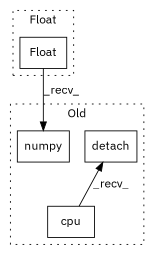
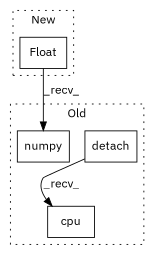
cluster "Float": label "Float" -> "New"
edge "cpu" -> "detach": reversed
